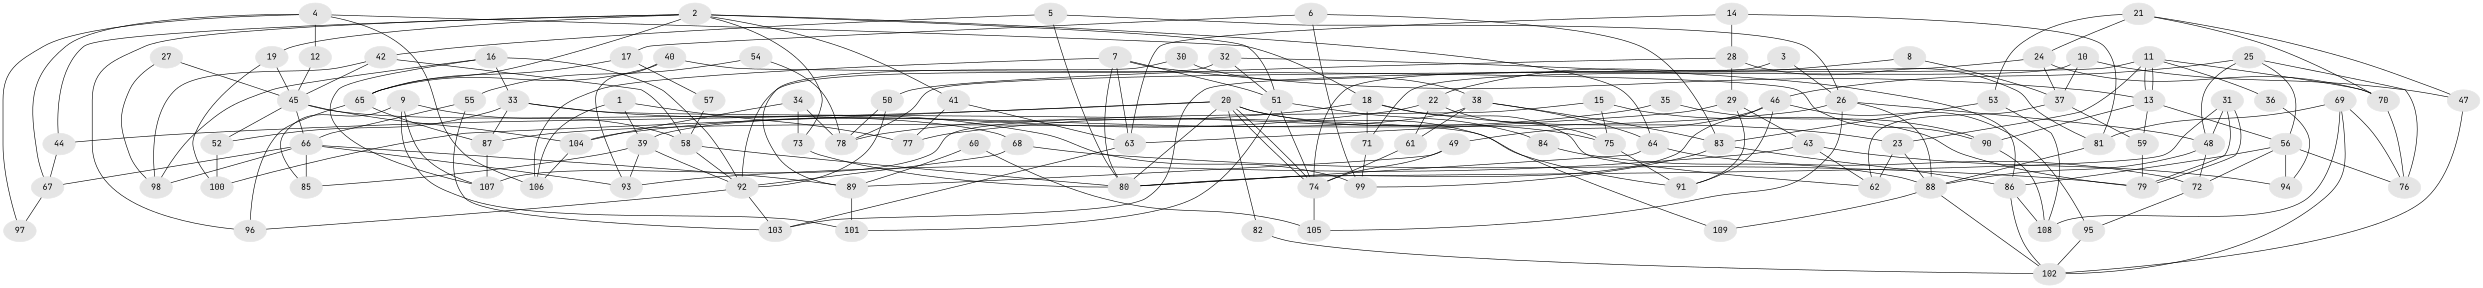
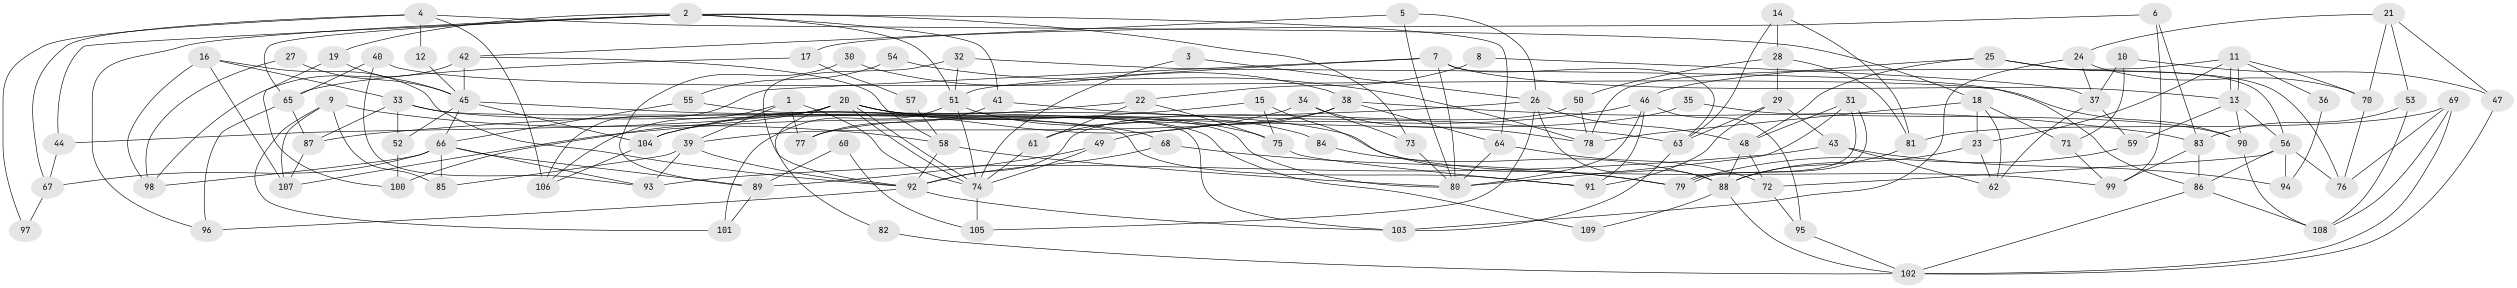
edge "1" -- "74": added
